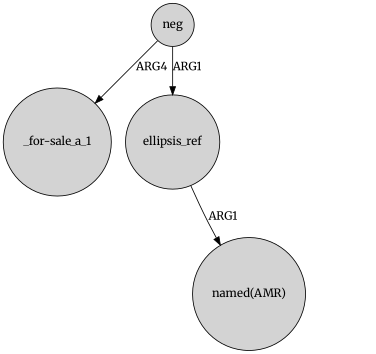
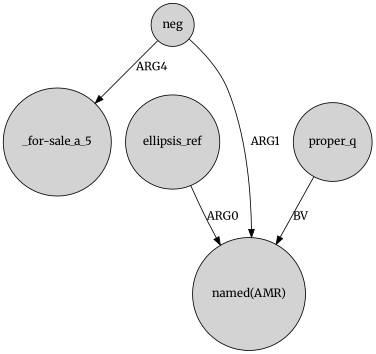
edge "neg" -> "ellipsis_ref": now "neg" -> "named(AMR)"
node "_for-sale_a_1": label "_for-sale_a_1" -> "_for-sale_a_5"
node "proper_q": added
edge "ellipsis_ref" -> "named(AMR)": label "ARG1" -> "ARG0"
